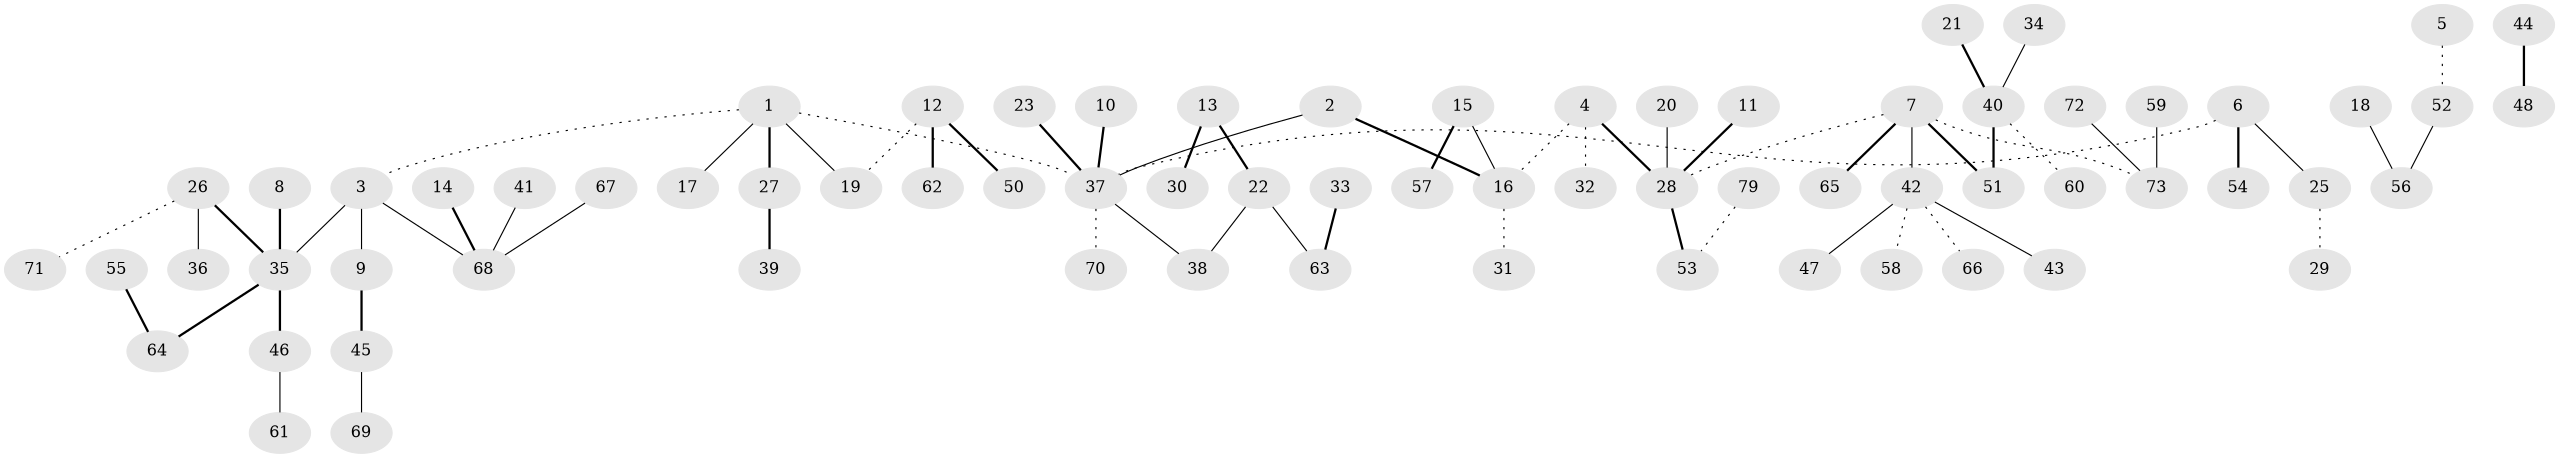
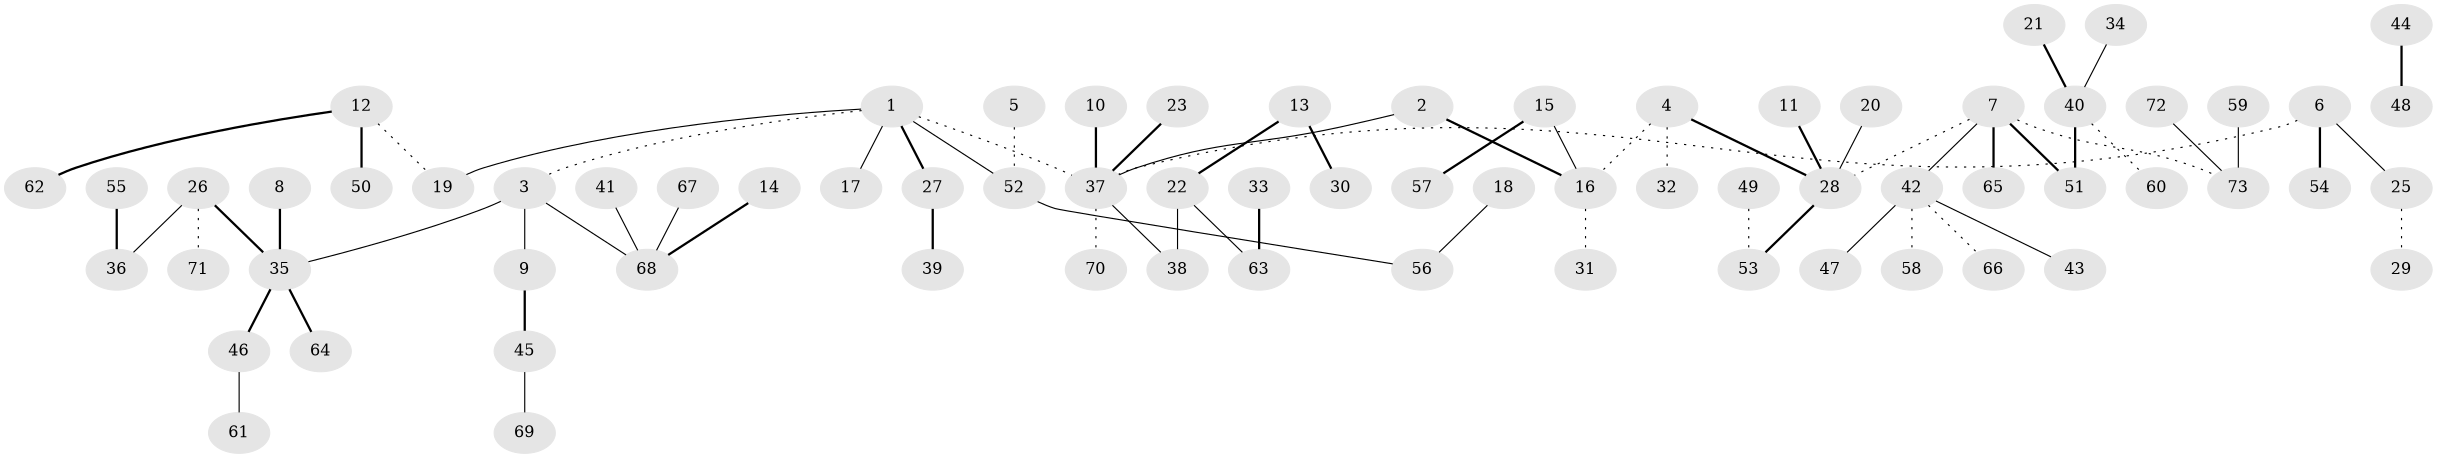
edge "1" -- "52": added
node "79": label "79" -> "49"
edge "55" -- "64": now "55" -- "36"
